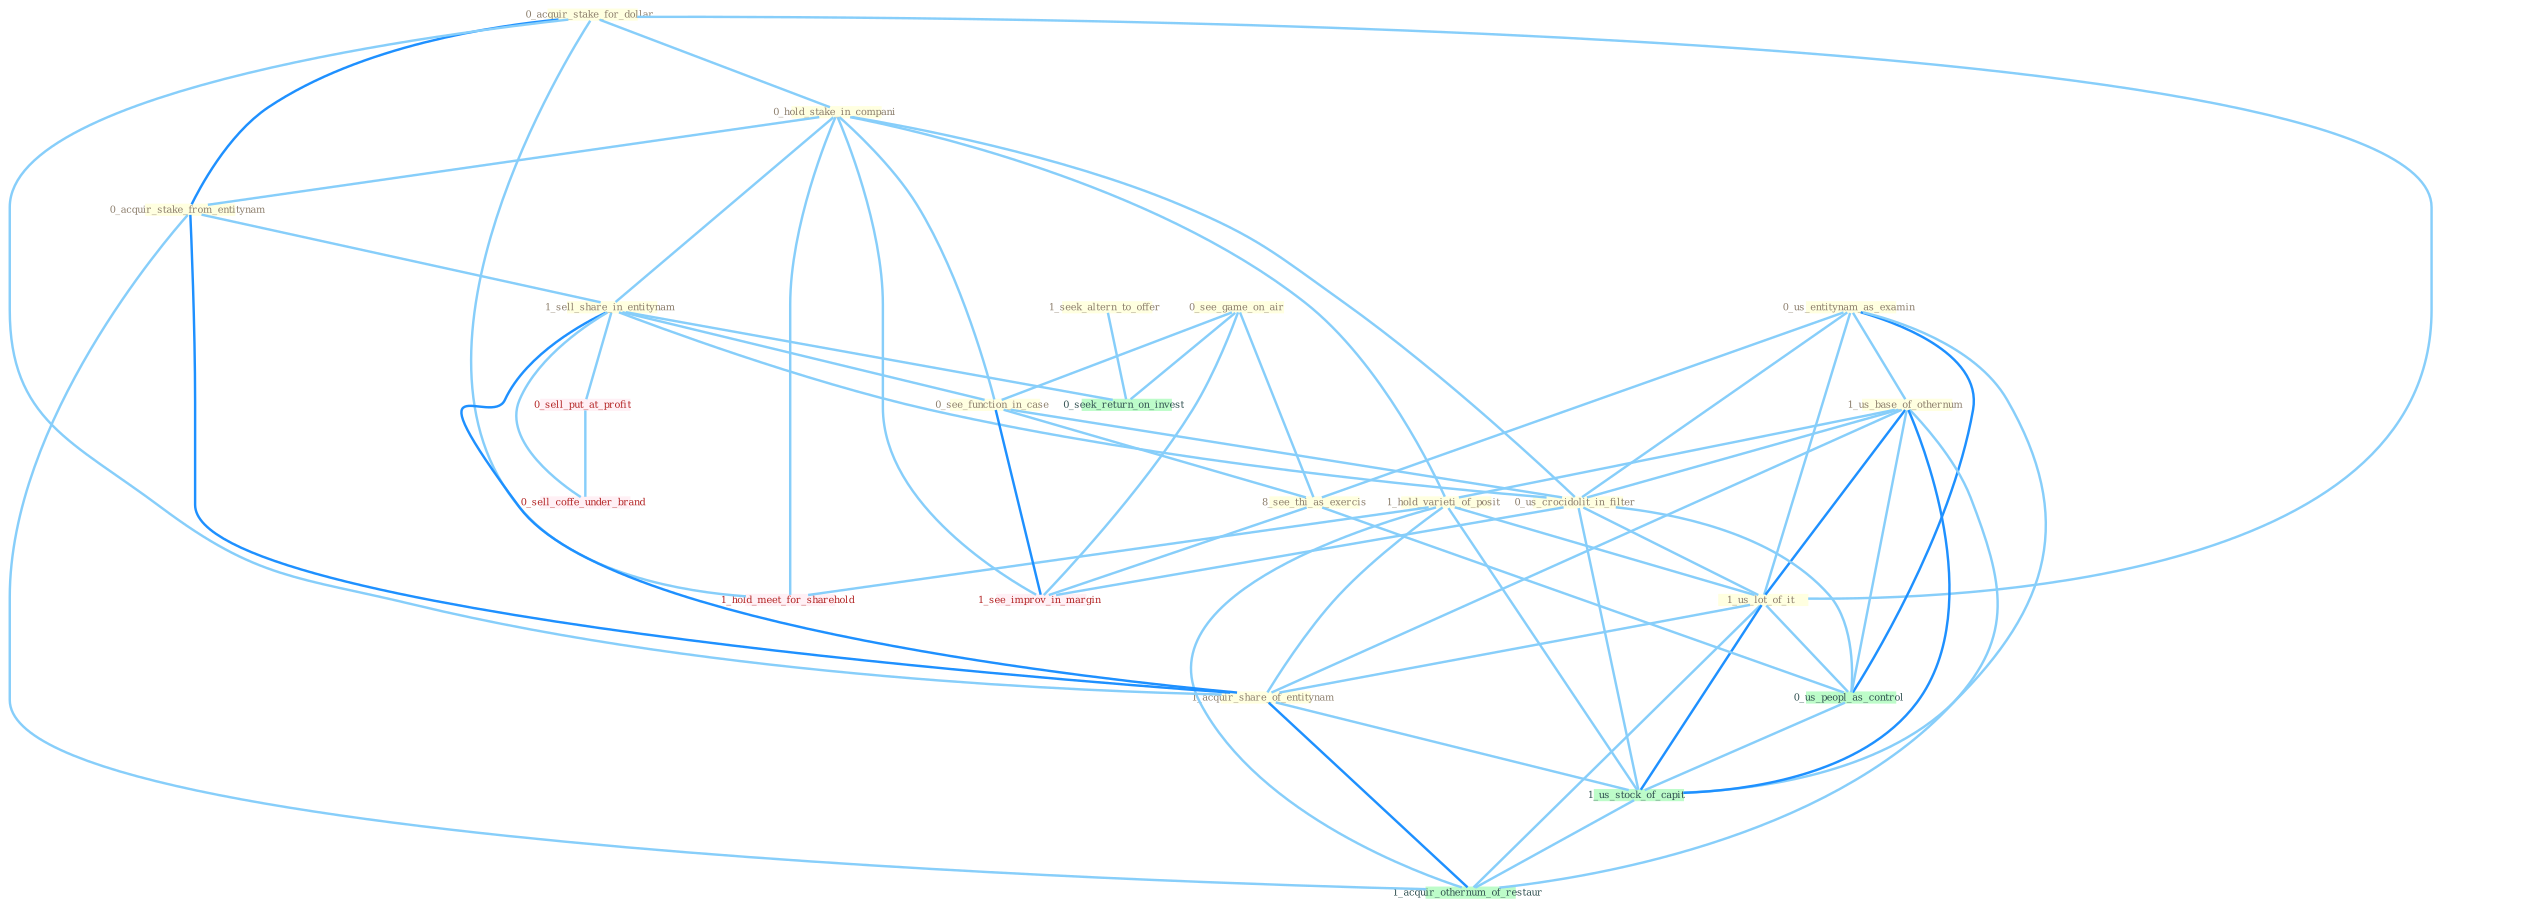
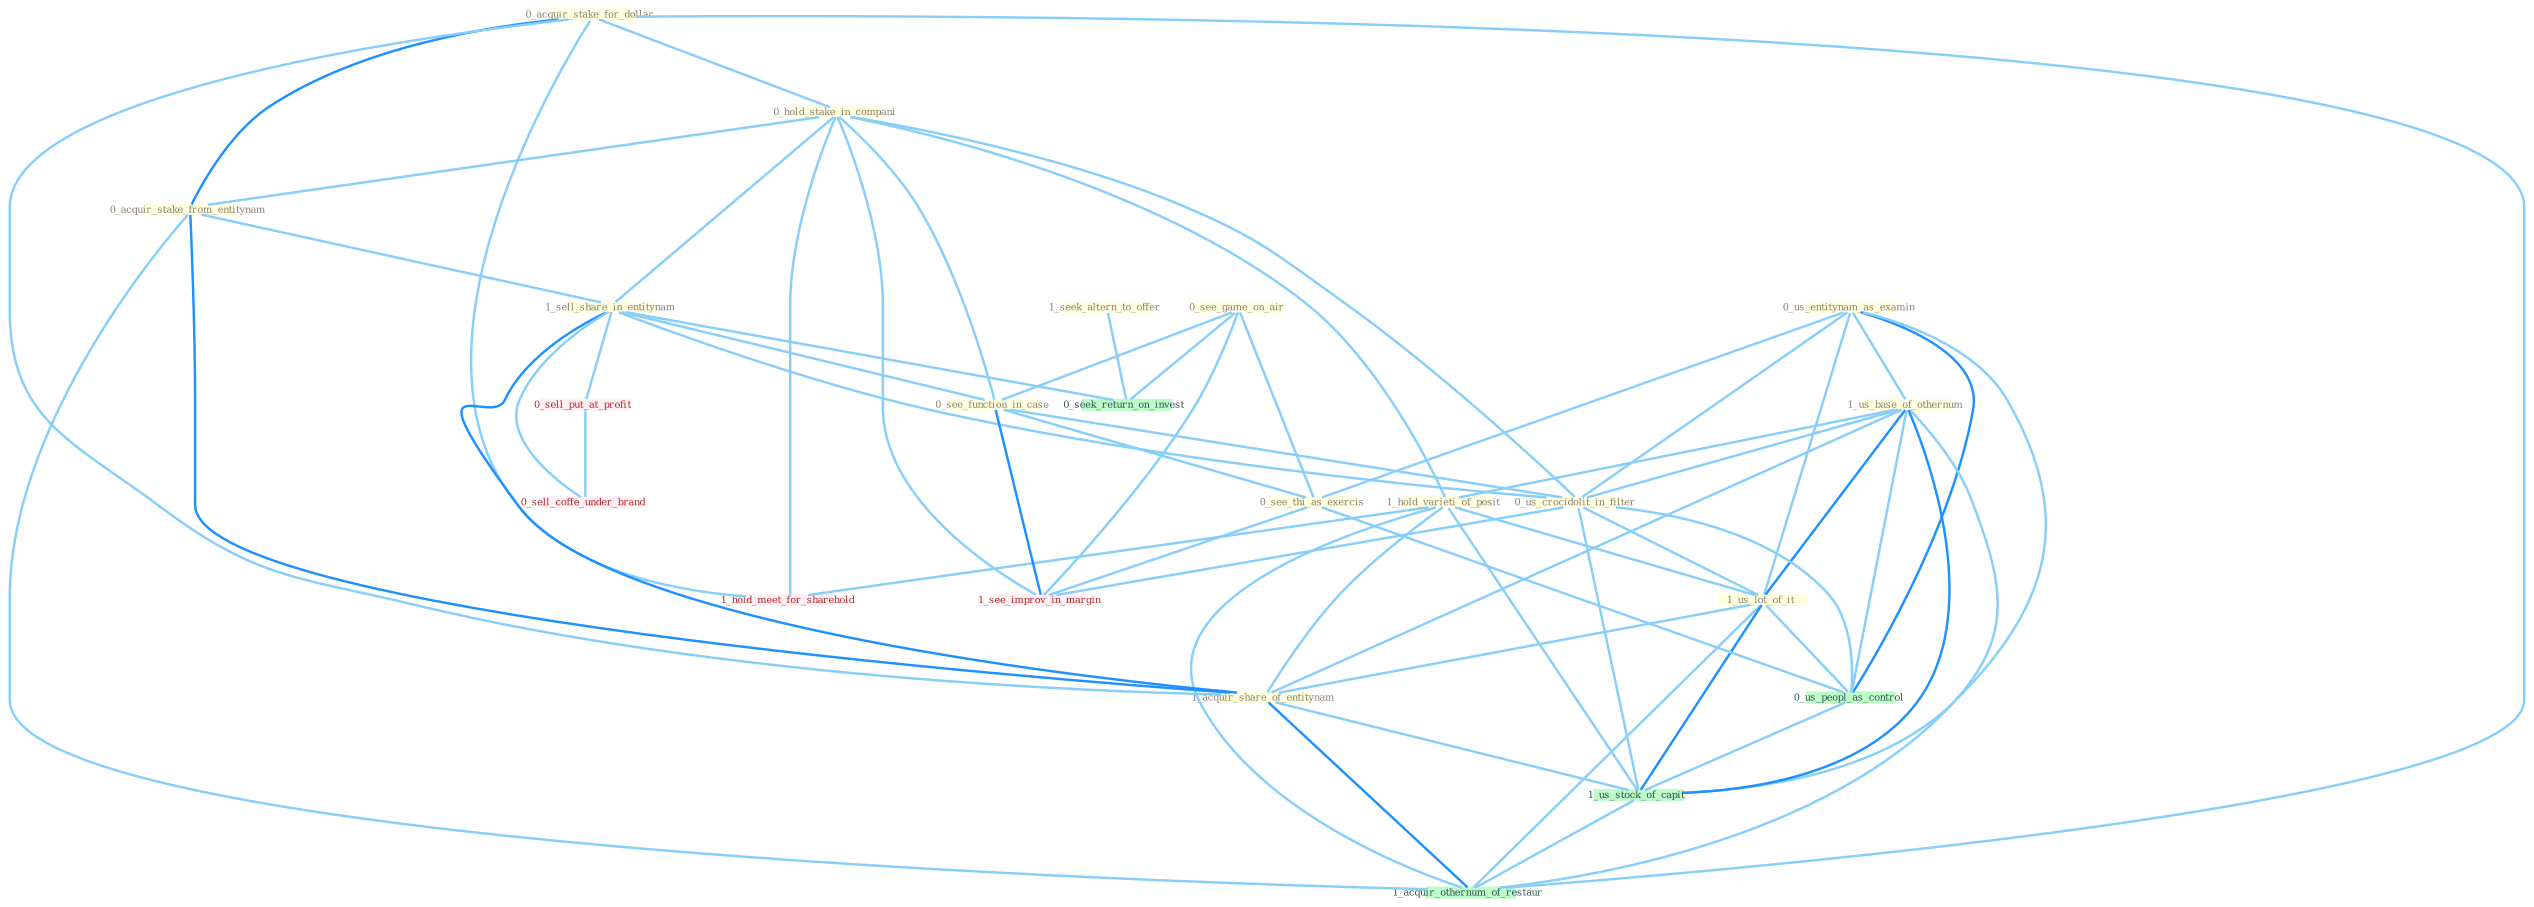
edge "0_acquir_stake_for_dollar" -- "1_us_lot_of_it": now "0_acquir_stake_for_dollar" -- "1_acquir_othernum_of_restaur"
node "8_see_thi_as_exercis": label "8_see_thi_as_exercis" -> "0_see_thi_as_exercis"
